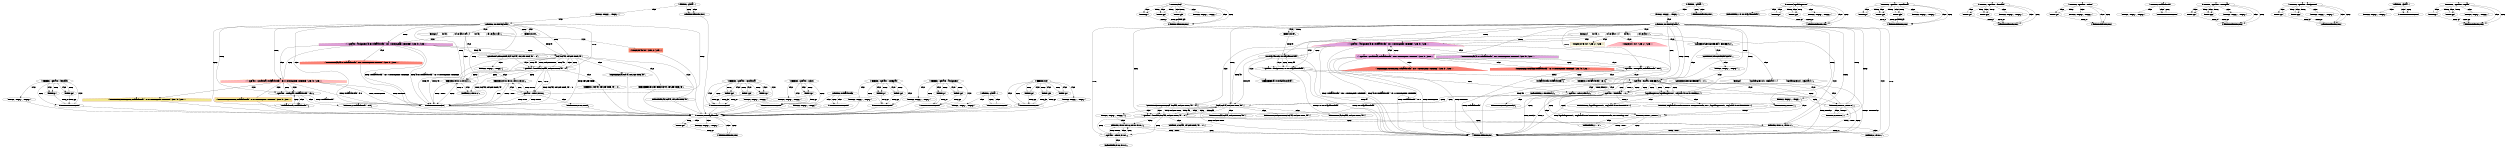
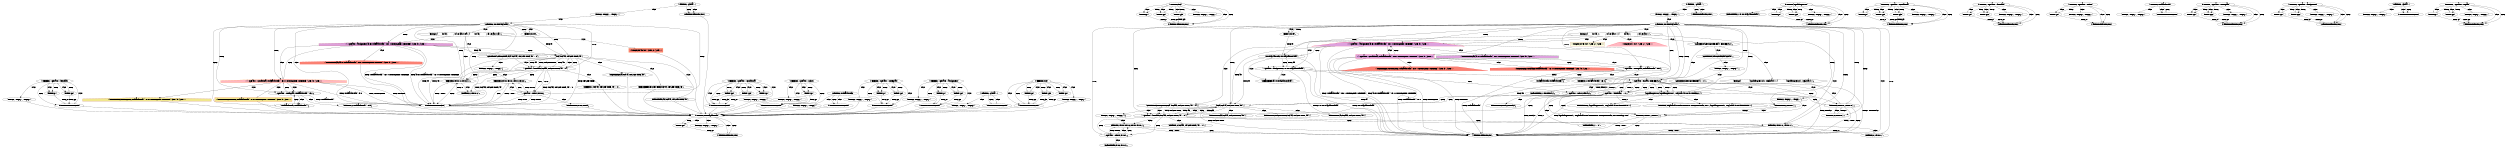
edge "(<operator>.assignment,r = vt_verify_kbmode(fd))" -> "(vt_verify_kbmode,vt_verify_kbmode(fd))": now "(<operator>.assignment,r = vt_verify_kbmode(fd))" -> "(IDENTIFIER,fd,vt_verify_kbmode(fd))"
edge "(<operator>.equals,r == -EBUSY)" -> "(<operator>.minus,-EBUSY)": label "AST: " -> "DDG: 0"
edge "(RETURN,return r;,return r;)" -> "(IDENTIFIER,r,r < 0)": now "(RETURN,return r;,return r;)" -> "(IDENTIFIER,r,return r;)"
